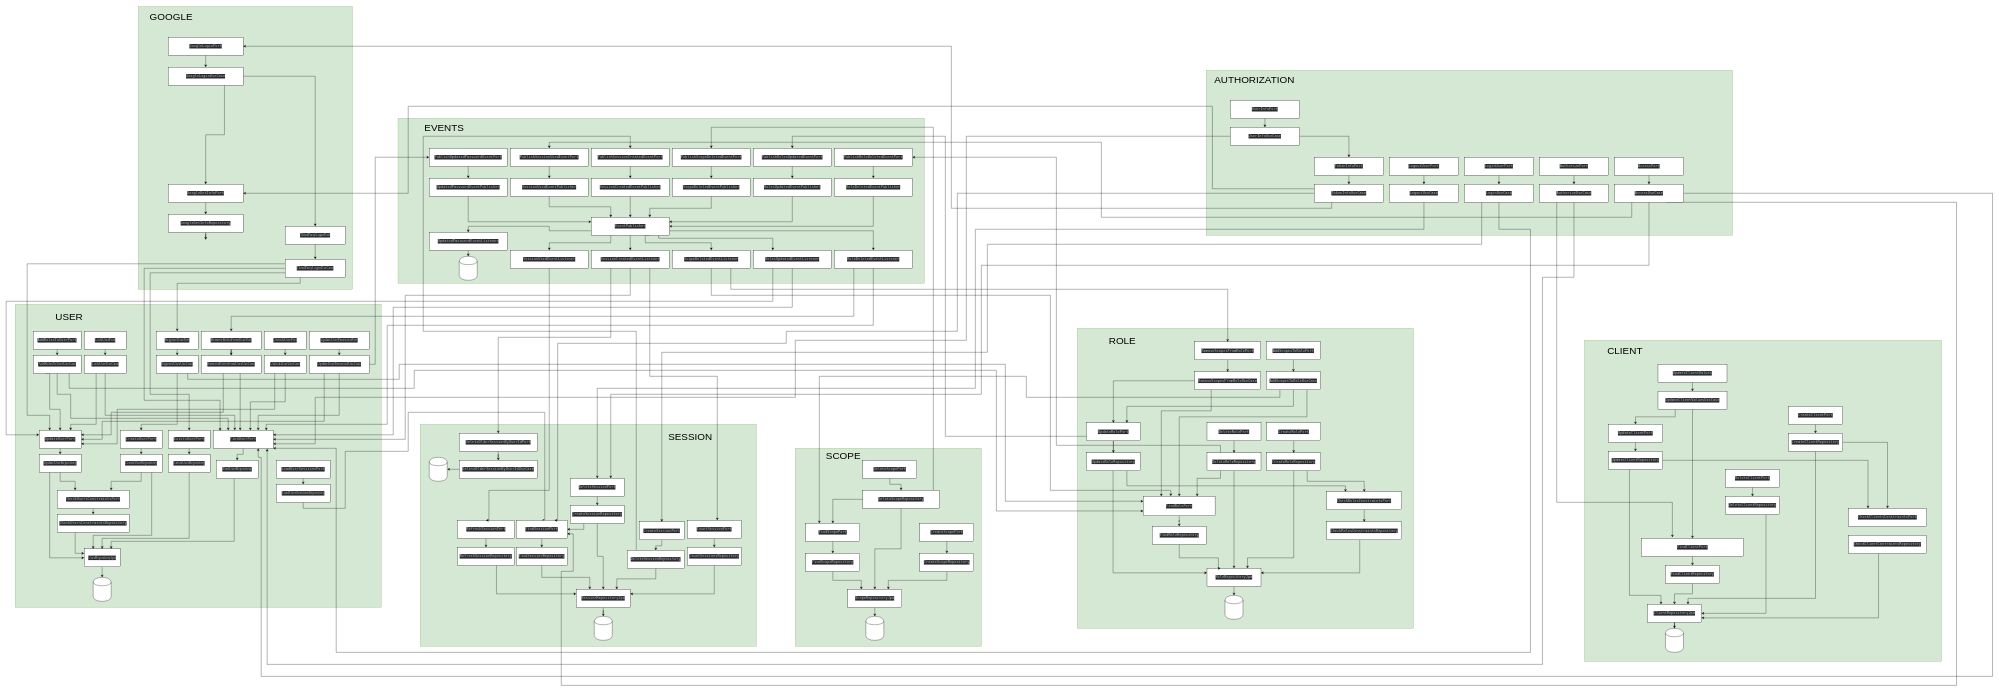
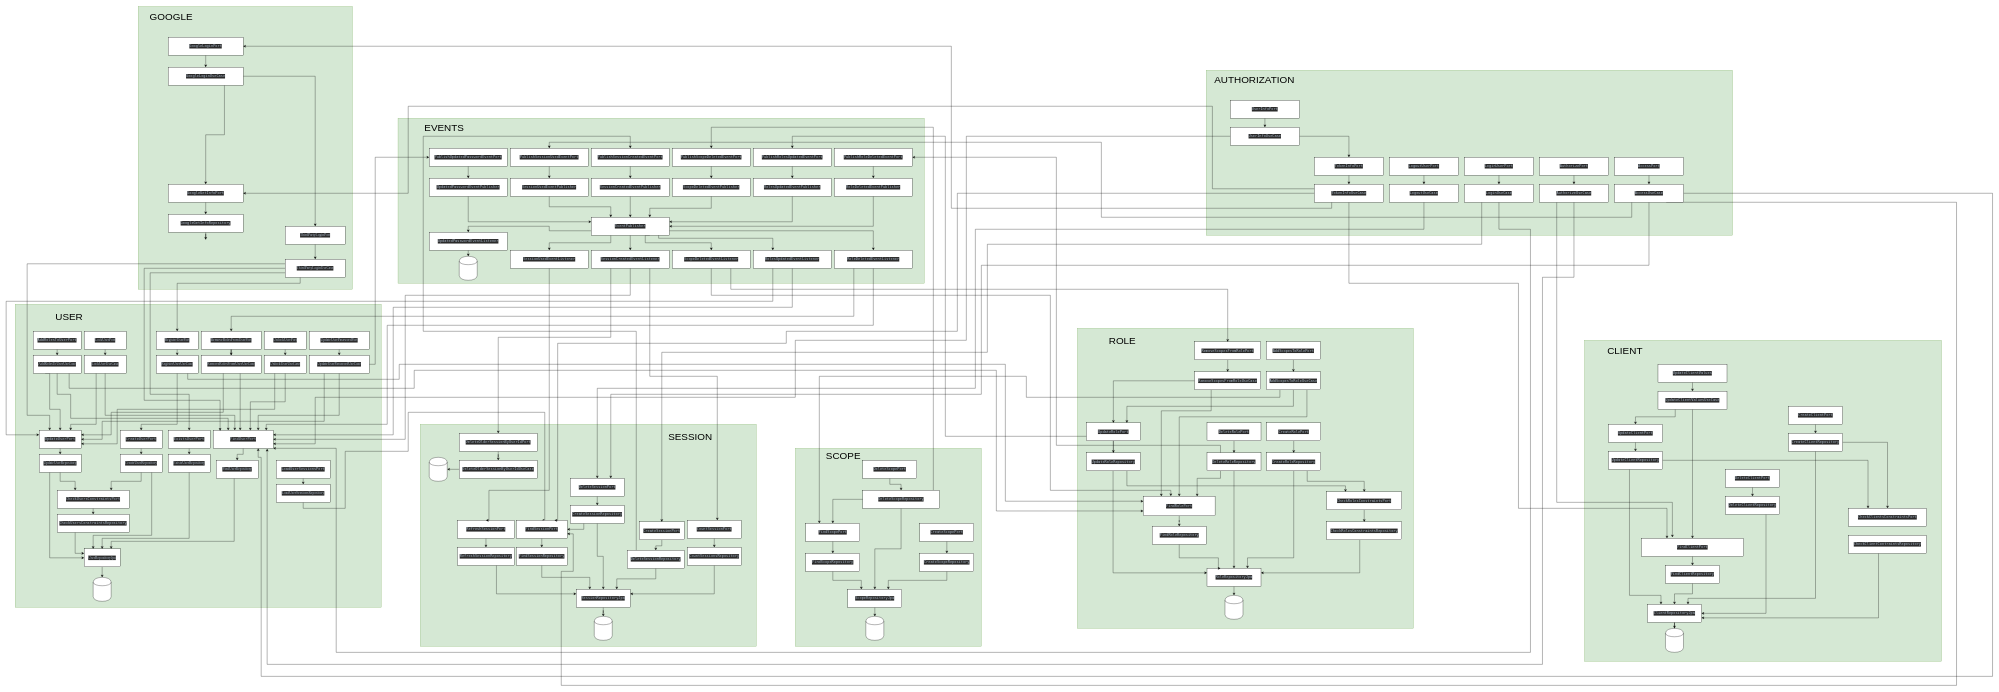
edge "TokenInfoUseCase" -> "FindClientPort": added
